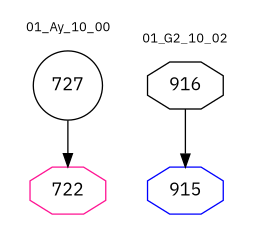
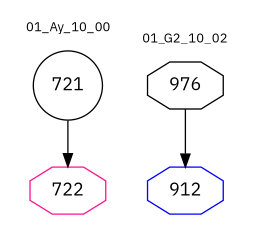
node "727": label "727" -> "721"
node "916": label "916" -> "976"
node "915": label "915" -> "912"
